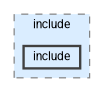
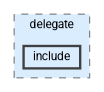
cluster "include": label "include" -> "delegate"
